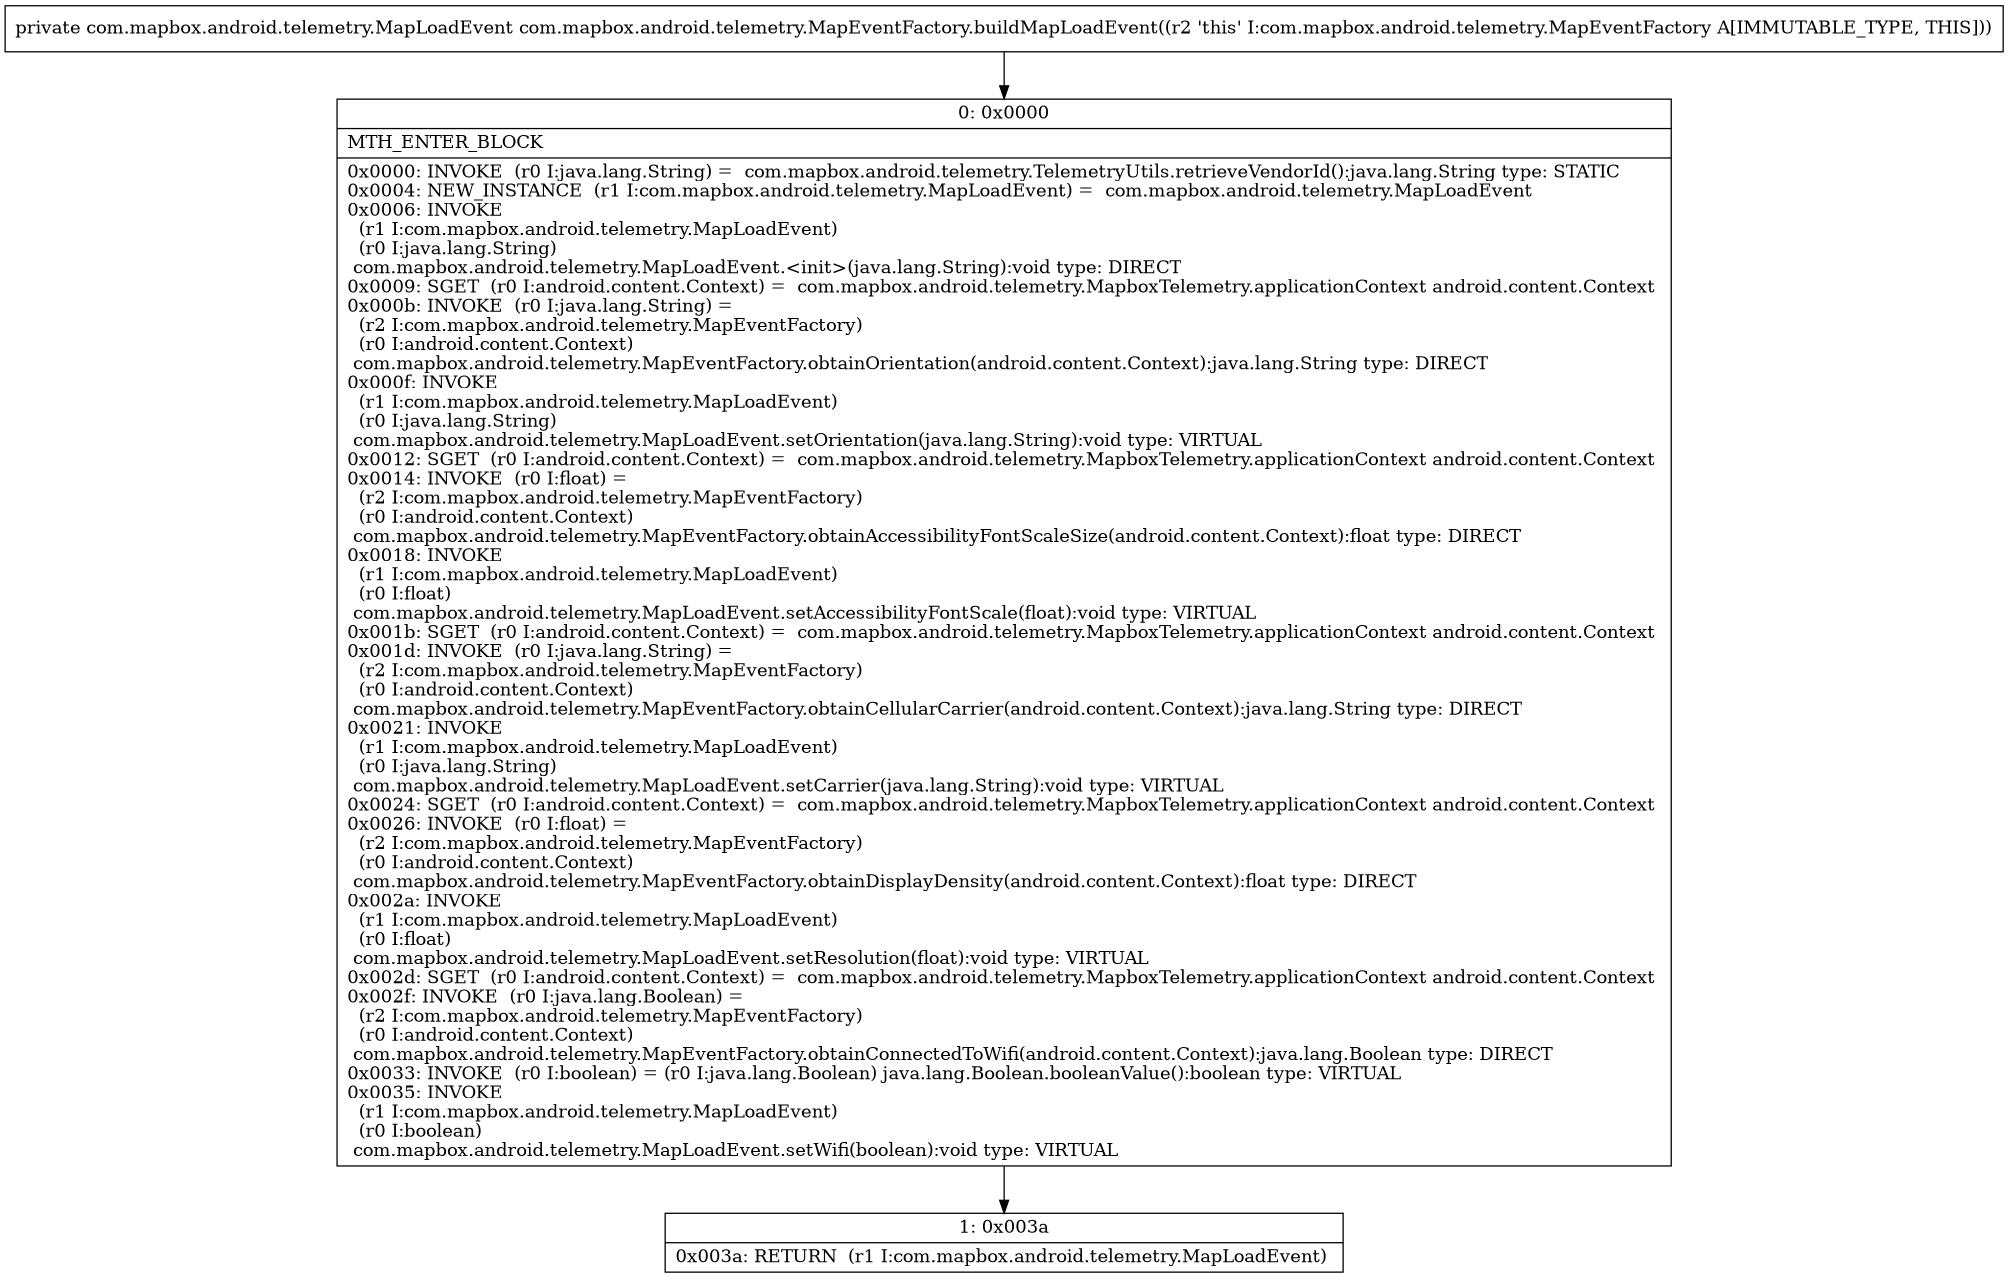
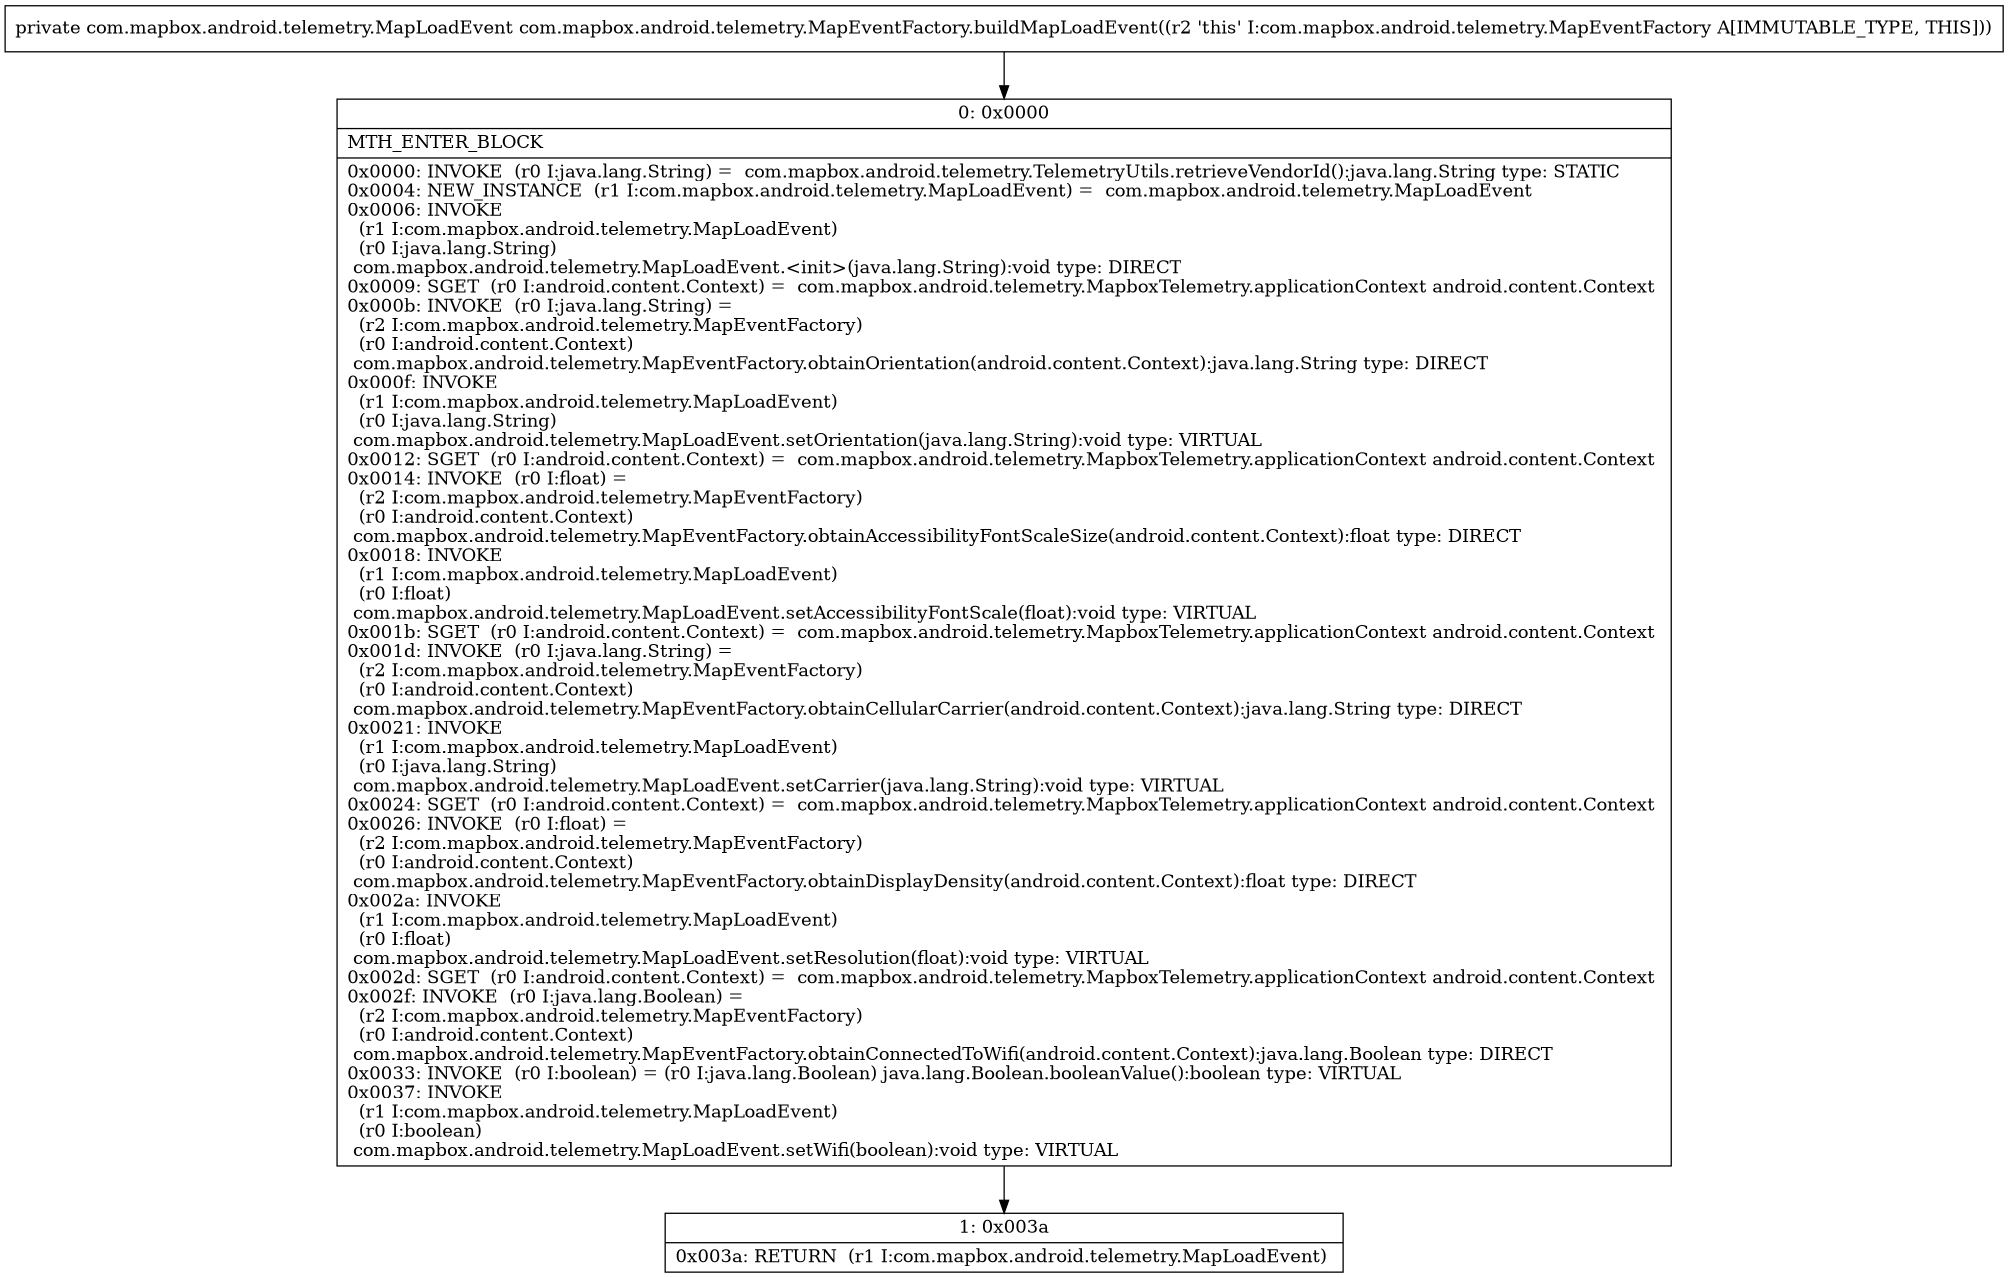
node "0: 0x0000": text "0x0035: INVOKE" -> "0x0037: INVOKE"
